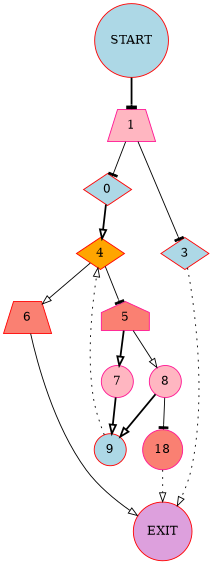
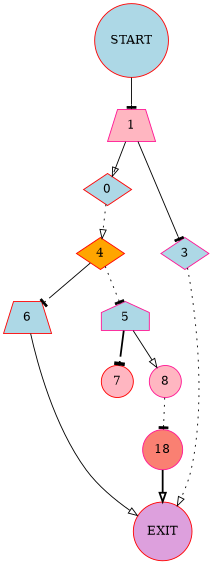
edge "START" -> "1": style bold -> solid
edge "1" -> "0": arrowhead tee -> onormal
edge "0" -> "4": style bold -> dotted
node "3": color red -> deeppink
edge "4" -> "6": arrowhead onormal -> tee
edge "4" -> "5": style solid -> dotted
node "6": fillcolor salmon -> lightblue
node "5": fillcolor salmon -> lightblue
edge "5" -> "7": arrowhead onormal -> tee
node "7": color deeppink -> red
edge "8" -> "18": style solid -> dotted
node "9": removed
edge "18" -> "EXIT": style dotted -> bold
